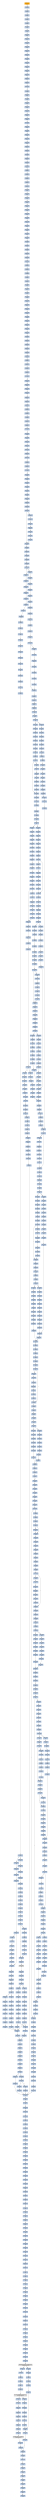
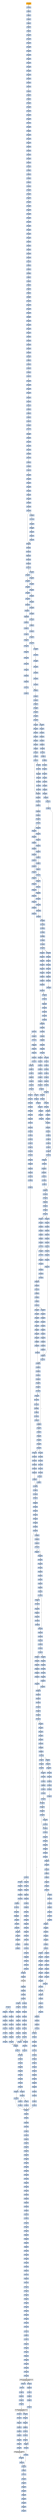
node "0x0043d573 cmpl": removed
